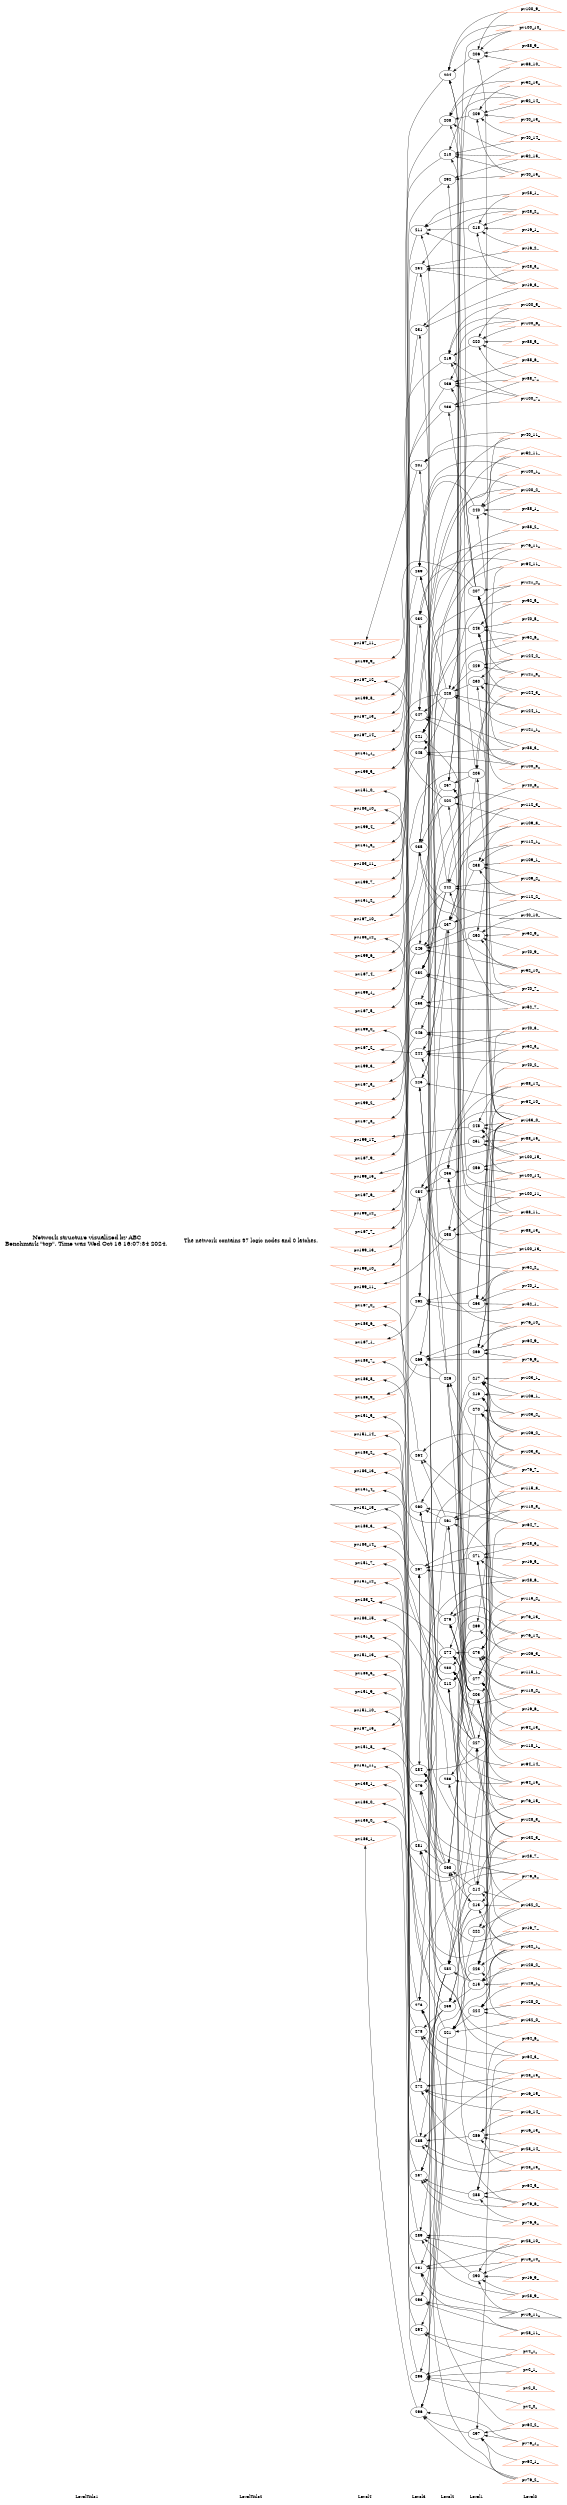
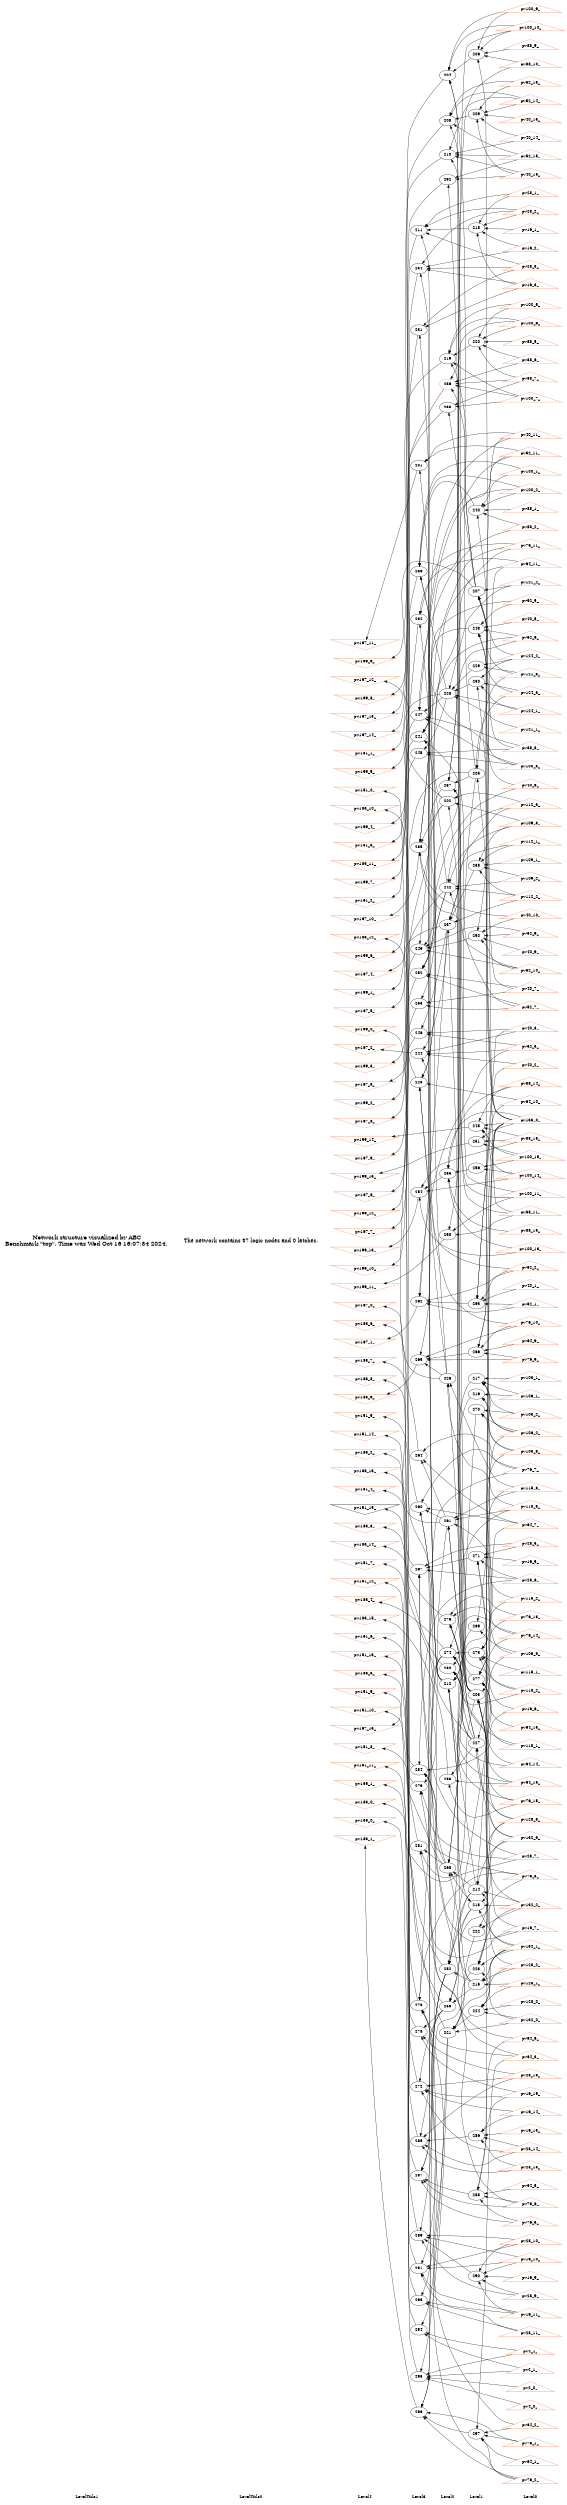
node "236": color black -> coral
node "pv40_10_": color black -> coral
node "pv16_11_": color black -> coral
